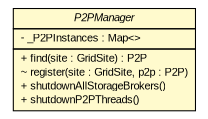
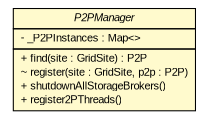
node "P2PManager": text "+ shutdownP2PThreads()" -> "+ register2PThreads()"
